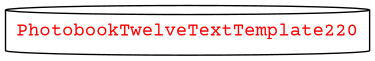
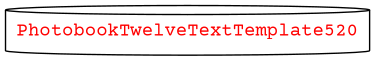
node "PhotobookTwelveTextTemplate220": label "PhotobookTwelveTextTemplate220" -> "PhotobookTwelveTextTemplate520"
